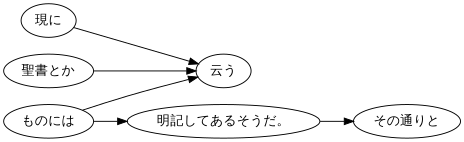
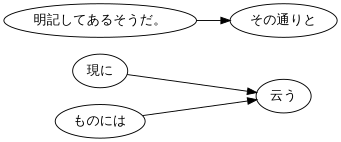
node "聖書とか": removed
edge "ものには" -> "明記してあるそうだ。": removed
